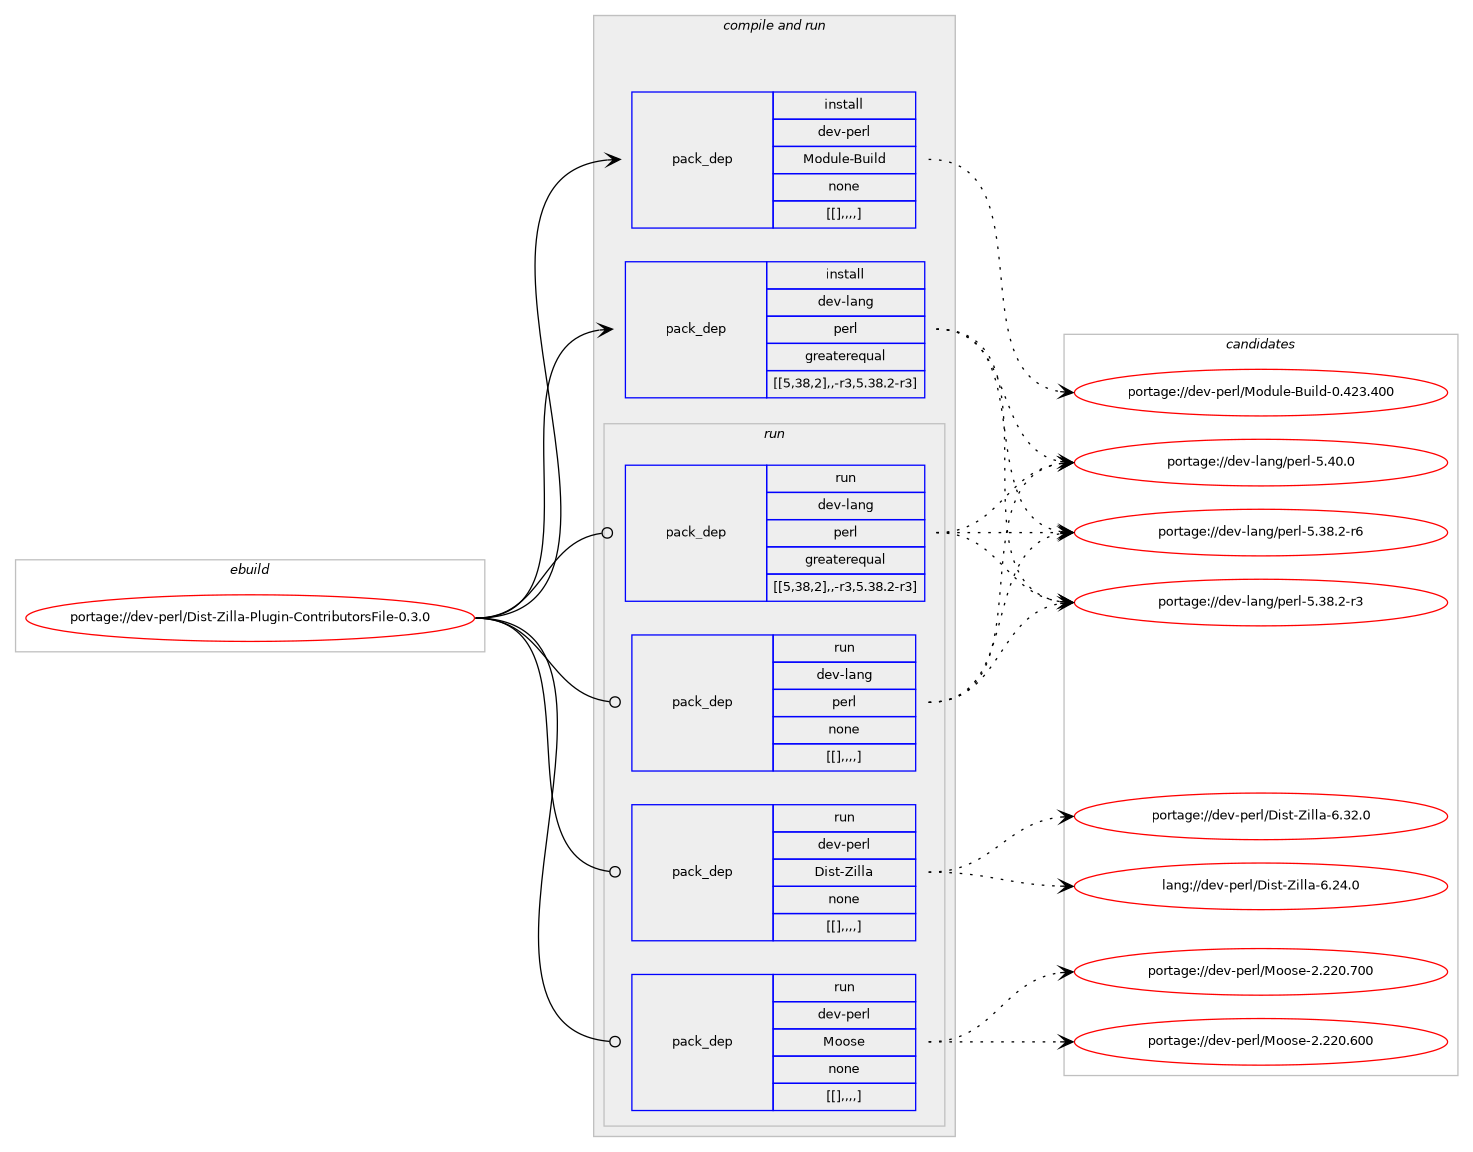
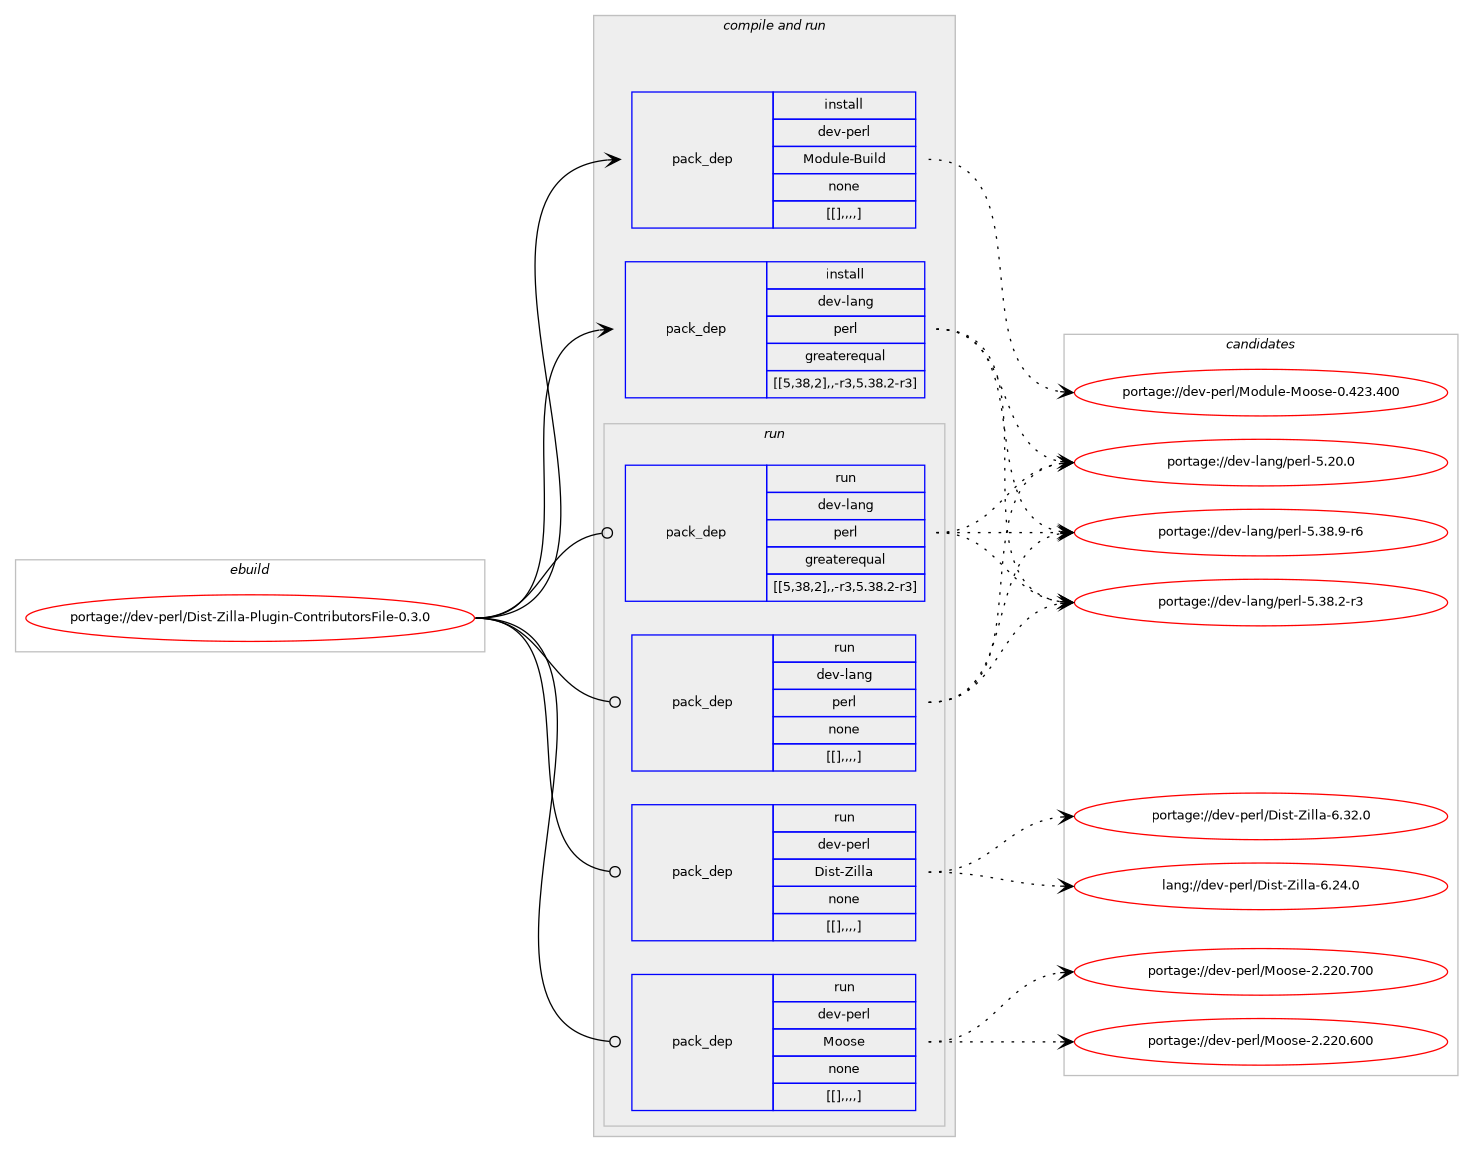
node "portage://dev-perl/Module-Build-0.423.400": label "portage://dev-perl/Module-Build-0.423.400" -> "portage://dev-perl/Module-Moose-0.423.400"
node "portage://dev-lang/perl-5.40.0": label "portage://dev-lang/perl-5.40.0" -> "portage://dev-lang/perl-5.20.0"
node "portage://dev-lang/perl-5.38.2-r6": label "portage://dev-lang/perl-5.38.2-r6" -> "portage://dev-lang/perl-5.38.9-r6"
